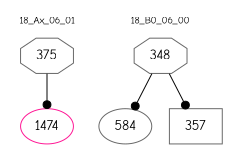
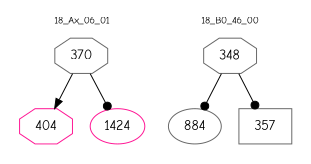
cluster "18_B0_06_00": label "18_B0_06_00" -> "18_B0_46_00"
node "375": label "375" -> "370"
node "404": added
node "1474": label "1474" -> "1424"
node "584": label "584" -> "884"
